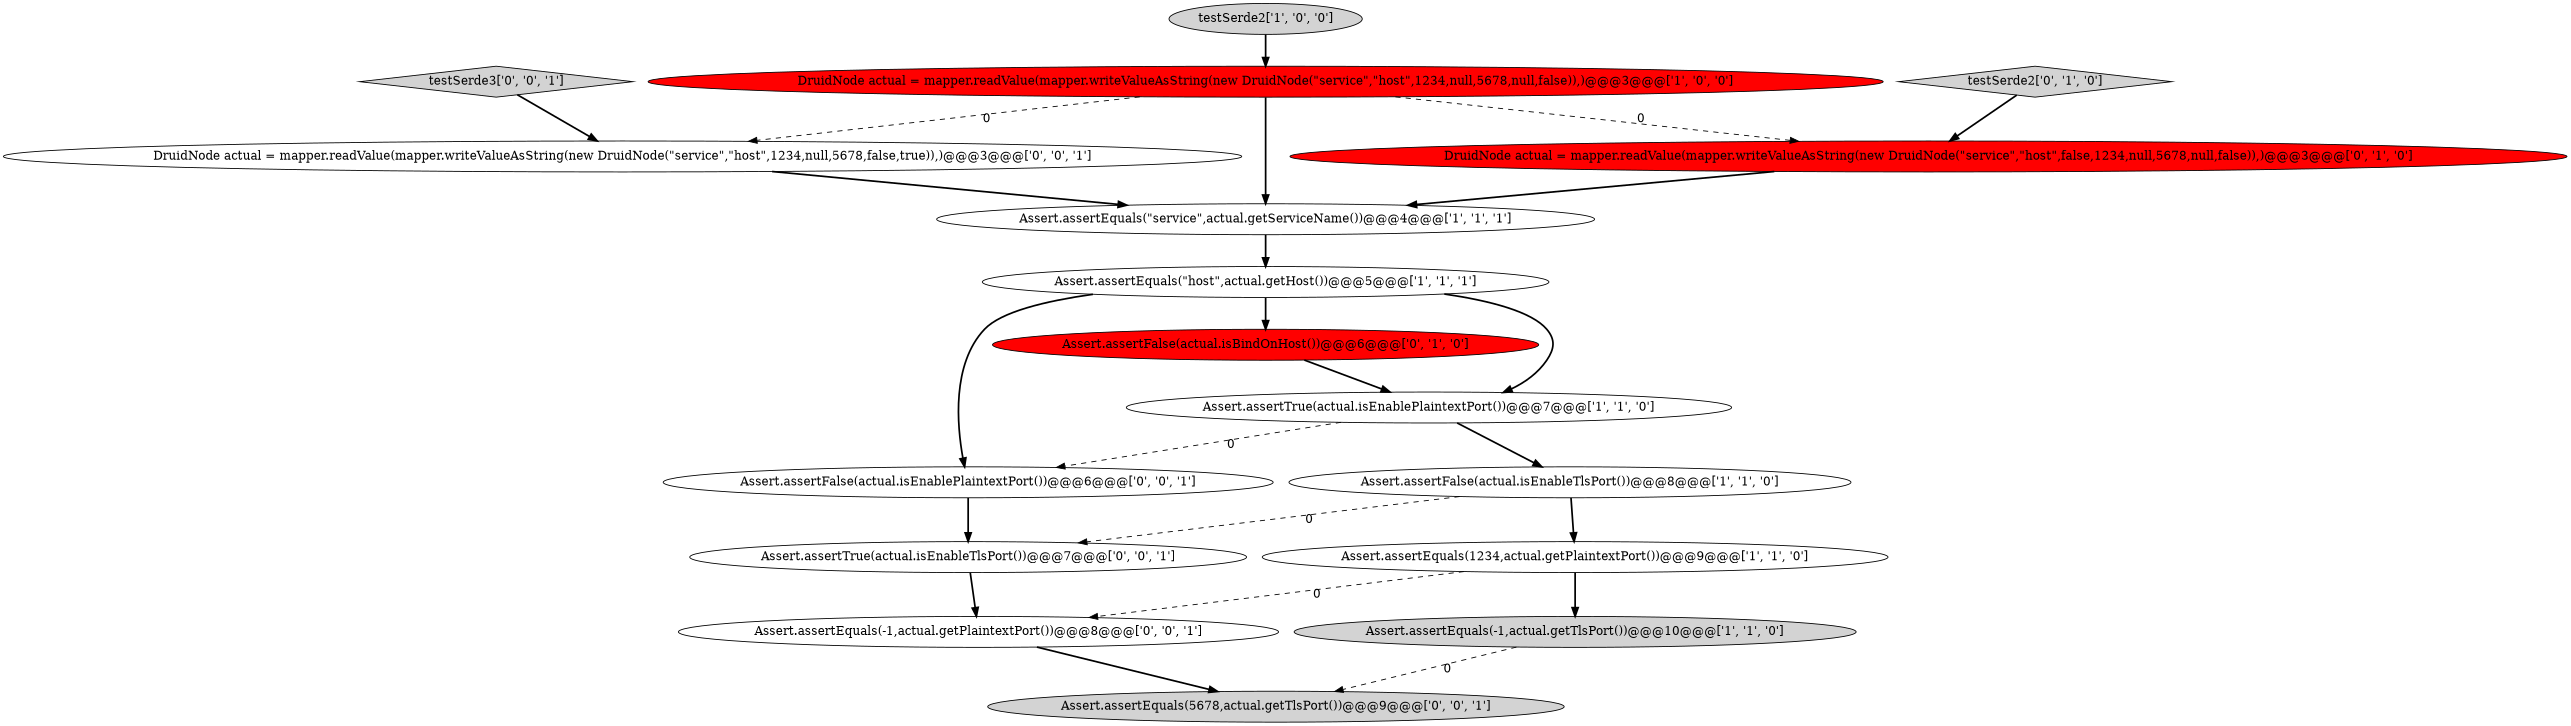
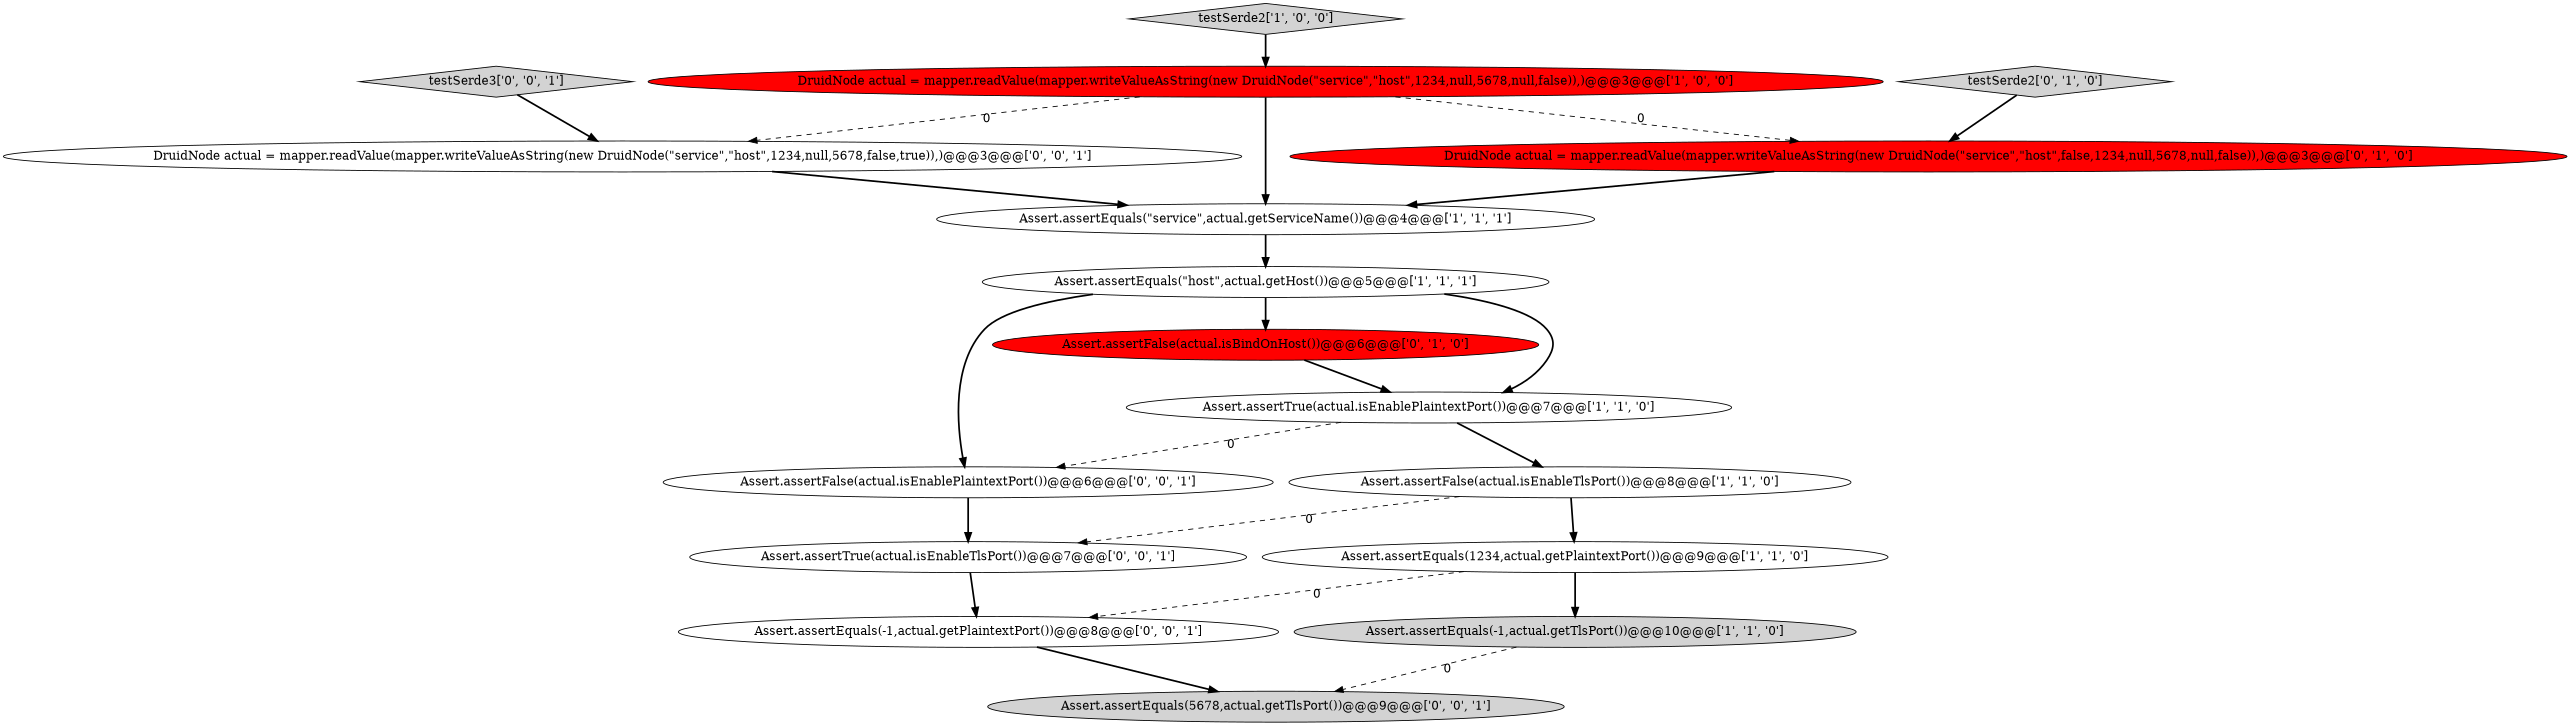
node "testSerde2['1', '0', '0']": shape ellipse -> diamond
